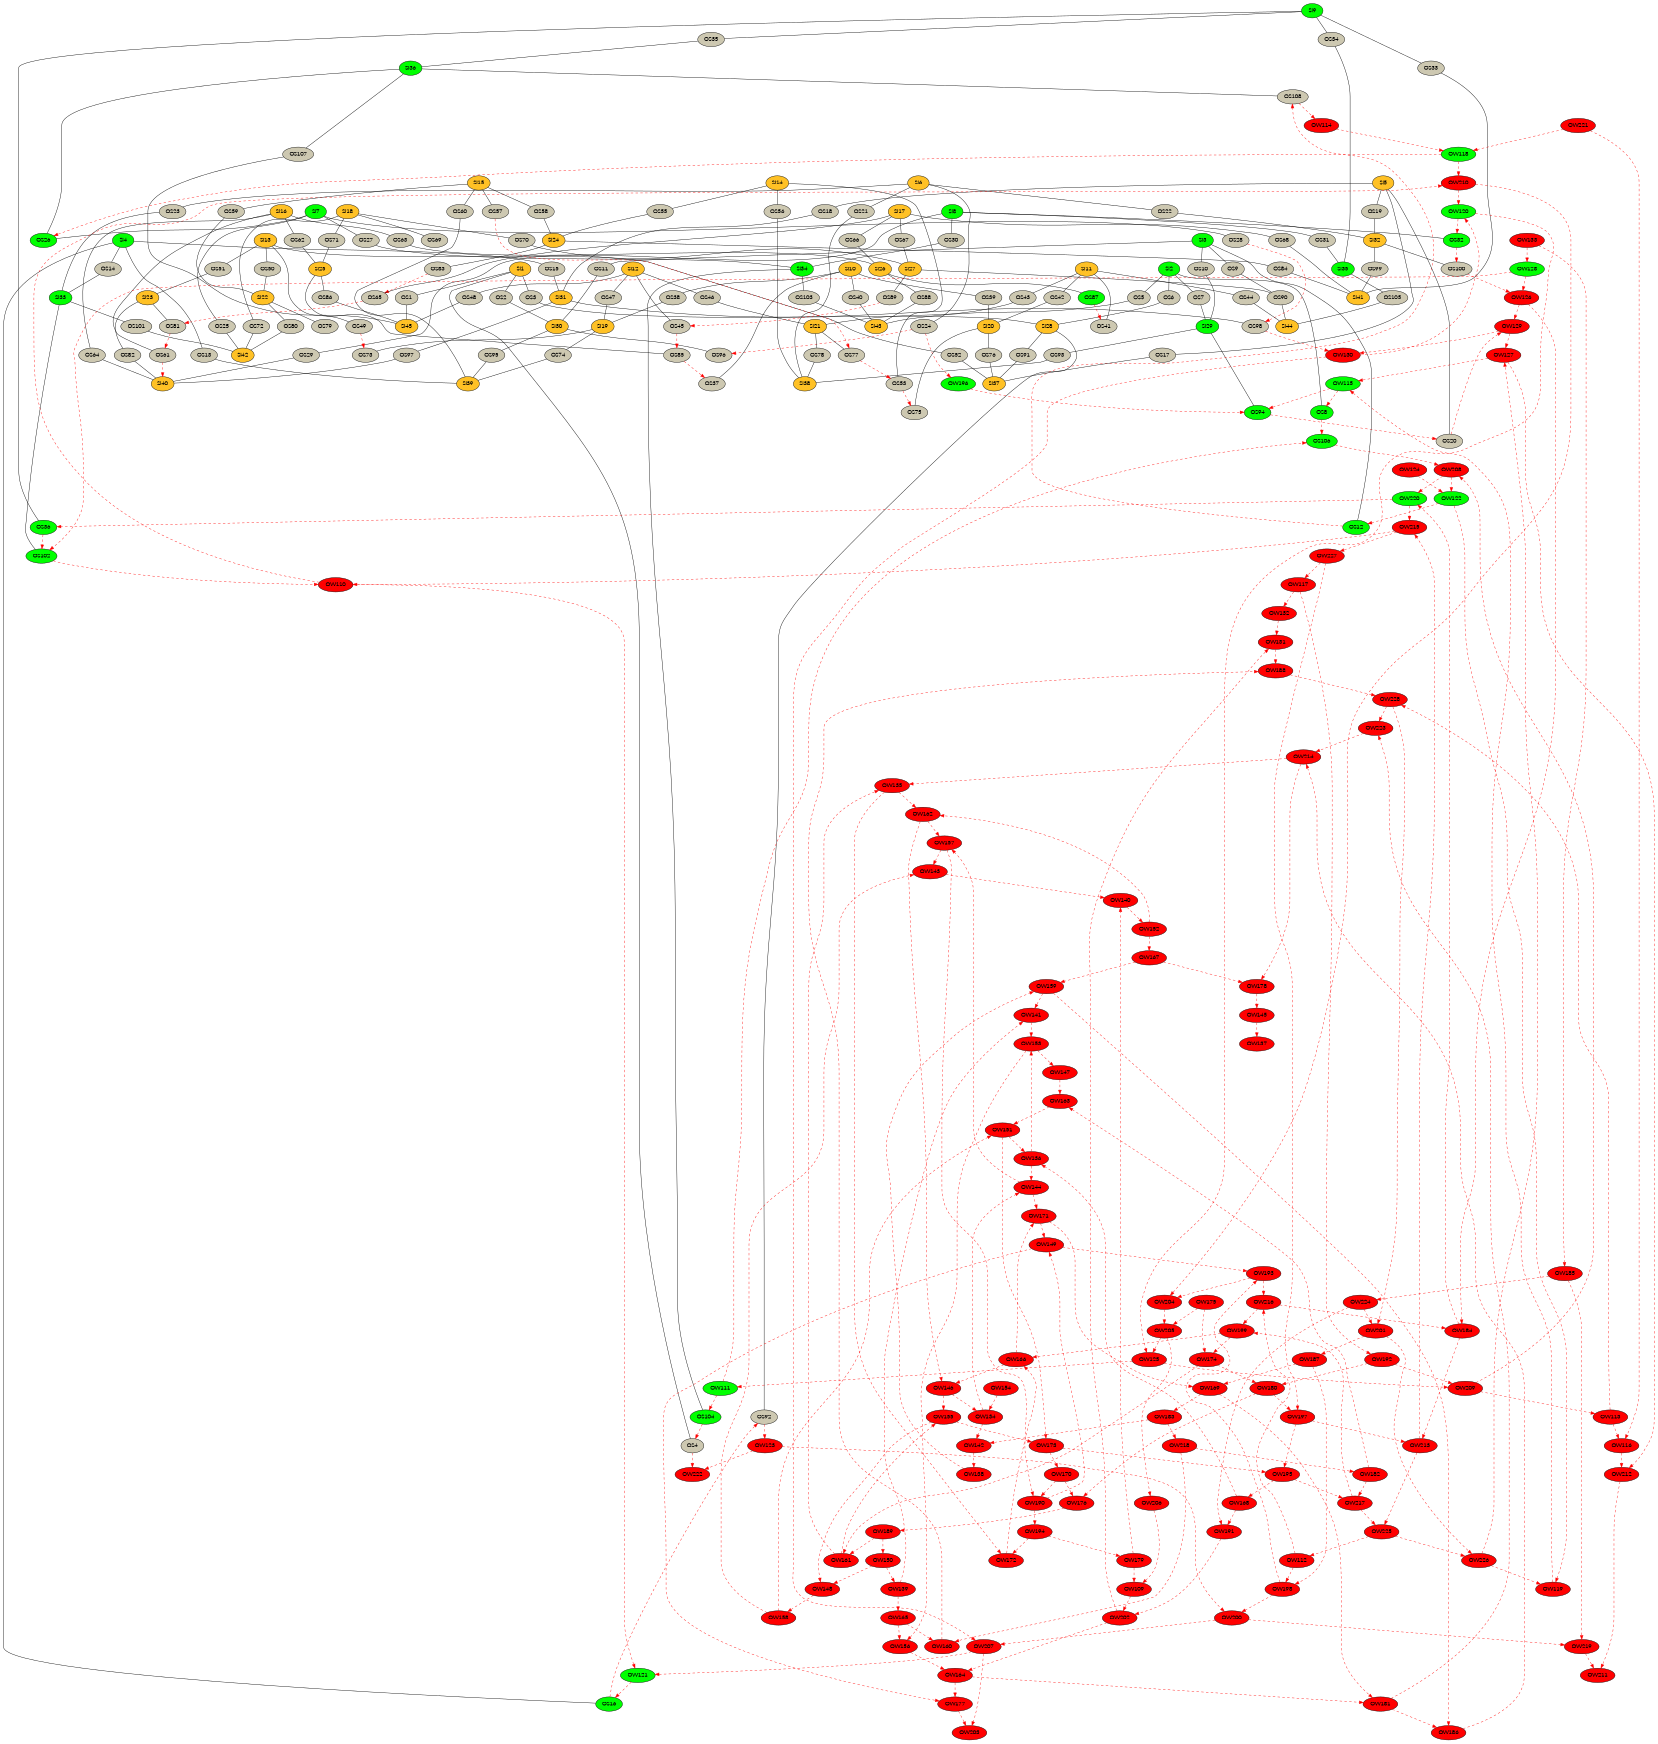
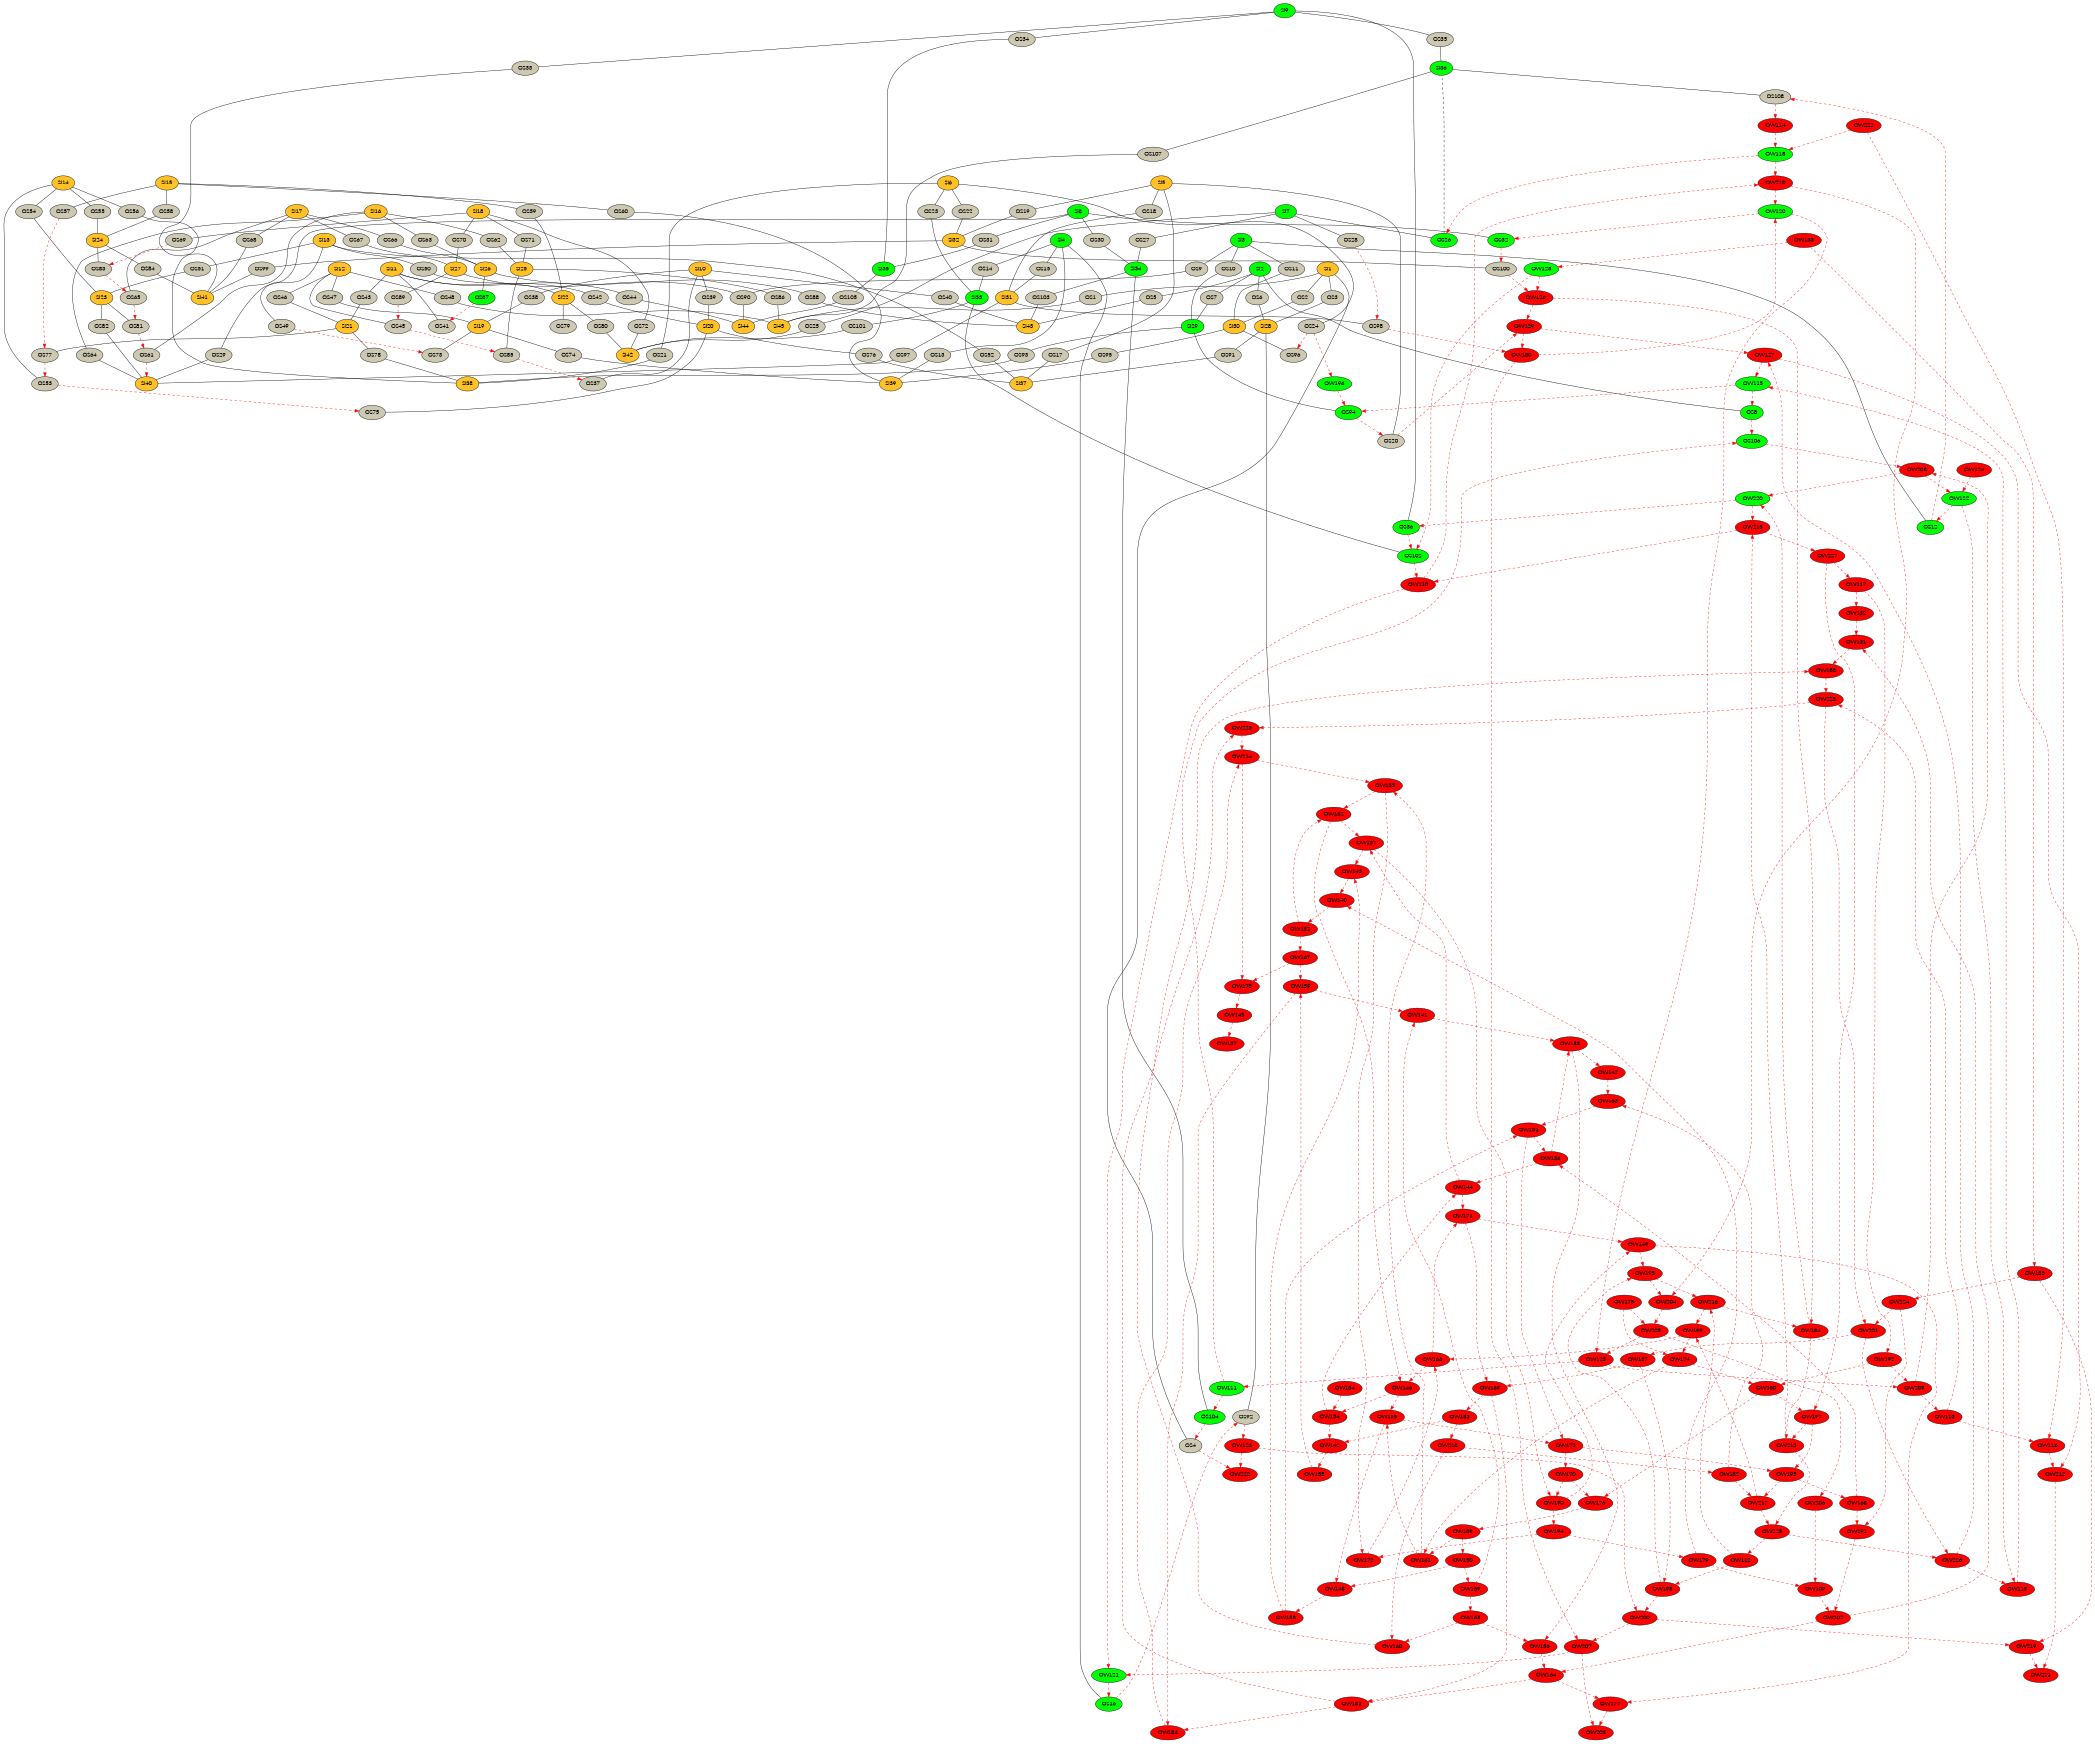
edge "Si36" -- "OS26": style solid -> dashed
node "OS54": added
edge "OS69" -> "OS83": added
